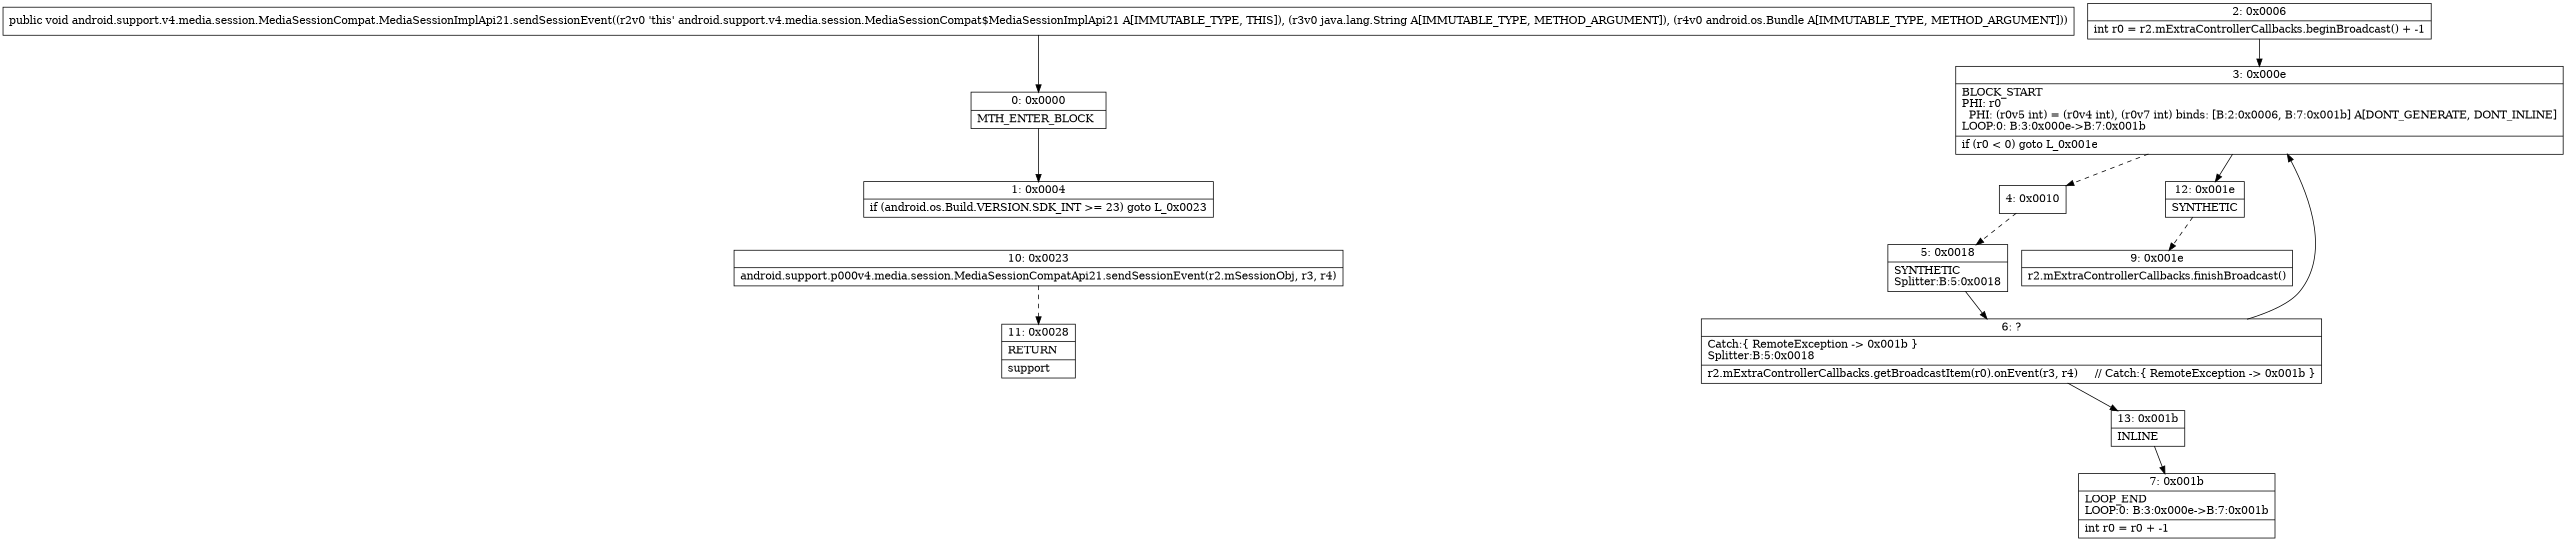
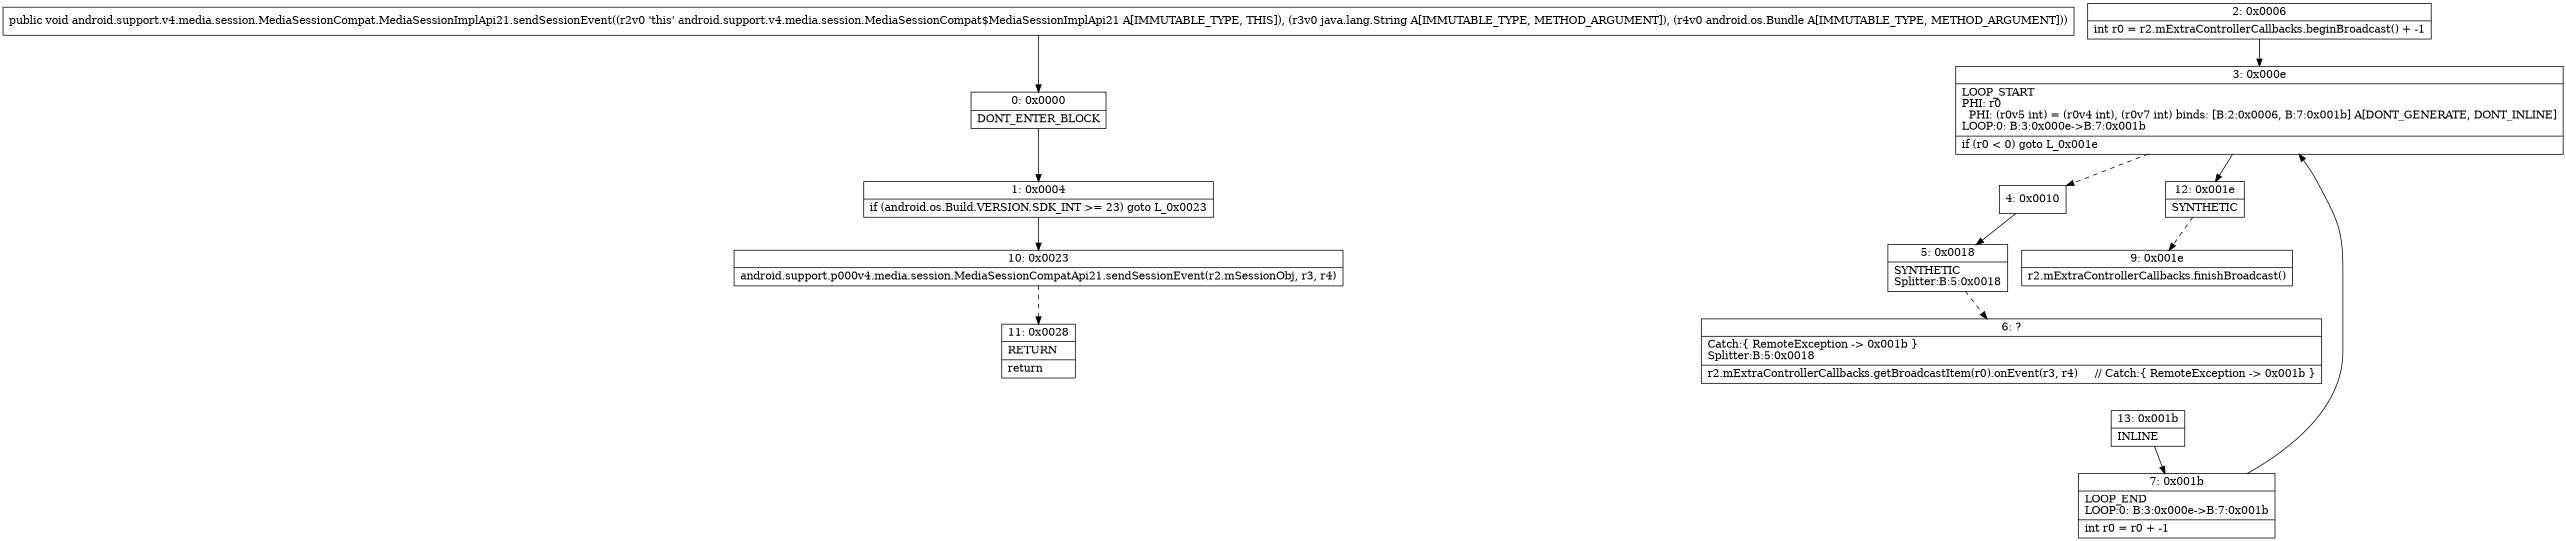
node "3: 0x000e": text "BLOCK_START" -> "LOOP_START"
node "0: 0x0000": text "MTH_ENTER_BLOCK" -> "DONT_ENTER_BLOCK"
edge "4: 0x0010" -> "5: 0x0018": style dashed -> solid
edge "1: 0x0004" -> "10: 0x0023": added
edge "6: ?" -> "3: 0x000e": now "7: 0x001b" -> "3: 0x000e"
edge "5: 0x0018" -> "6: ?": style solid -> dashed
node "11: 0x0028": text "support" -> "return"
edge "6: ?" -> "13: 0x001b": removed
